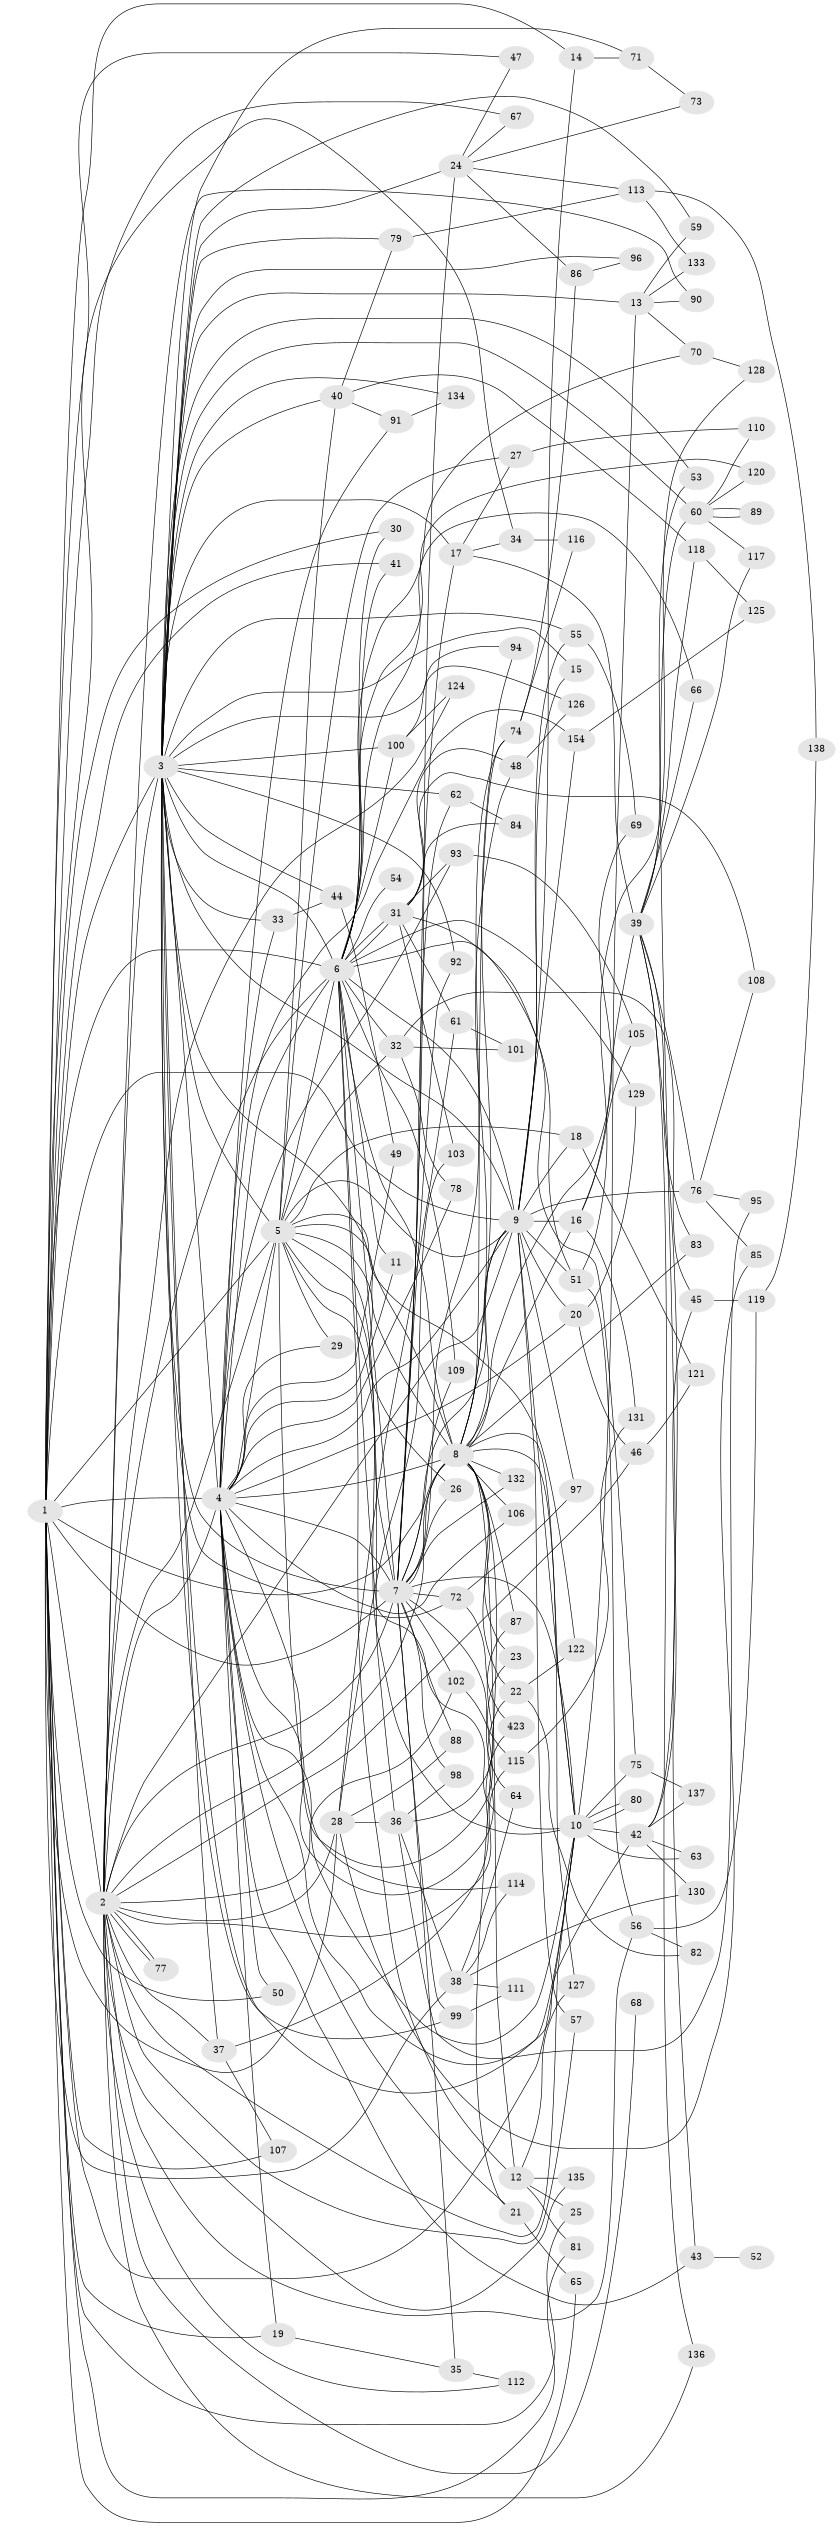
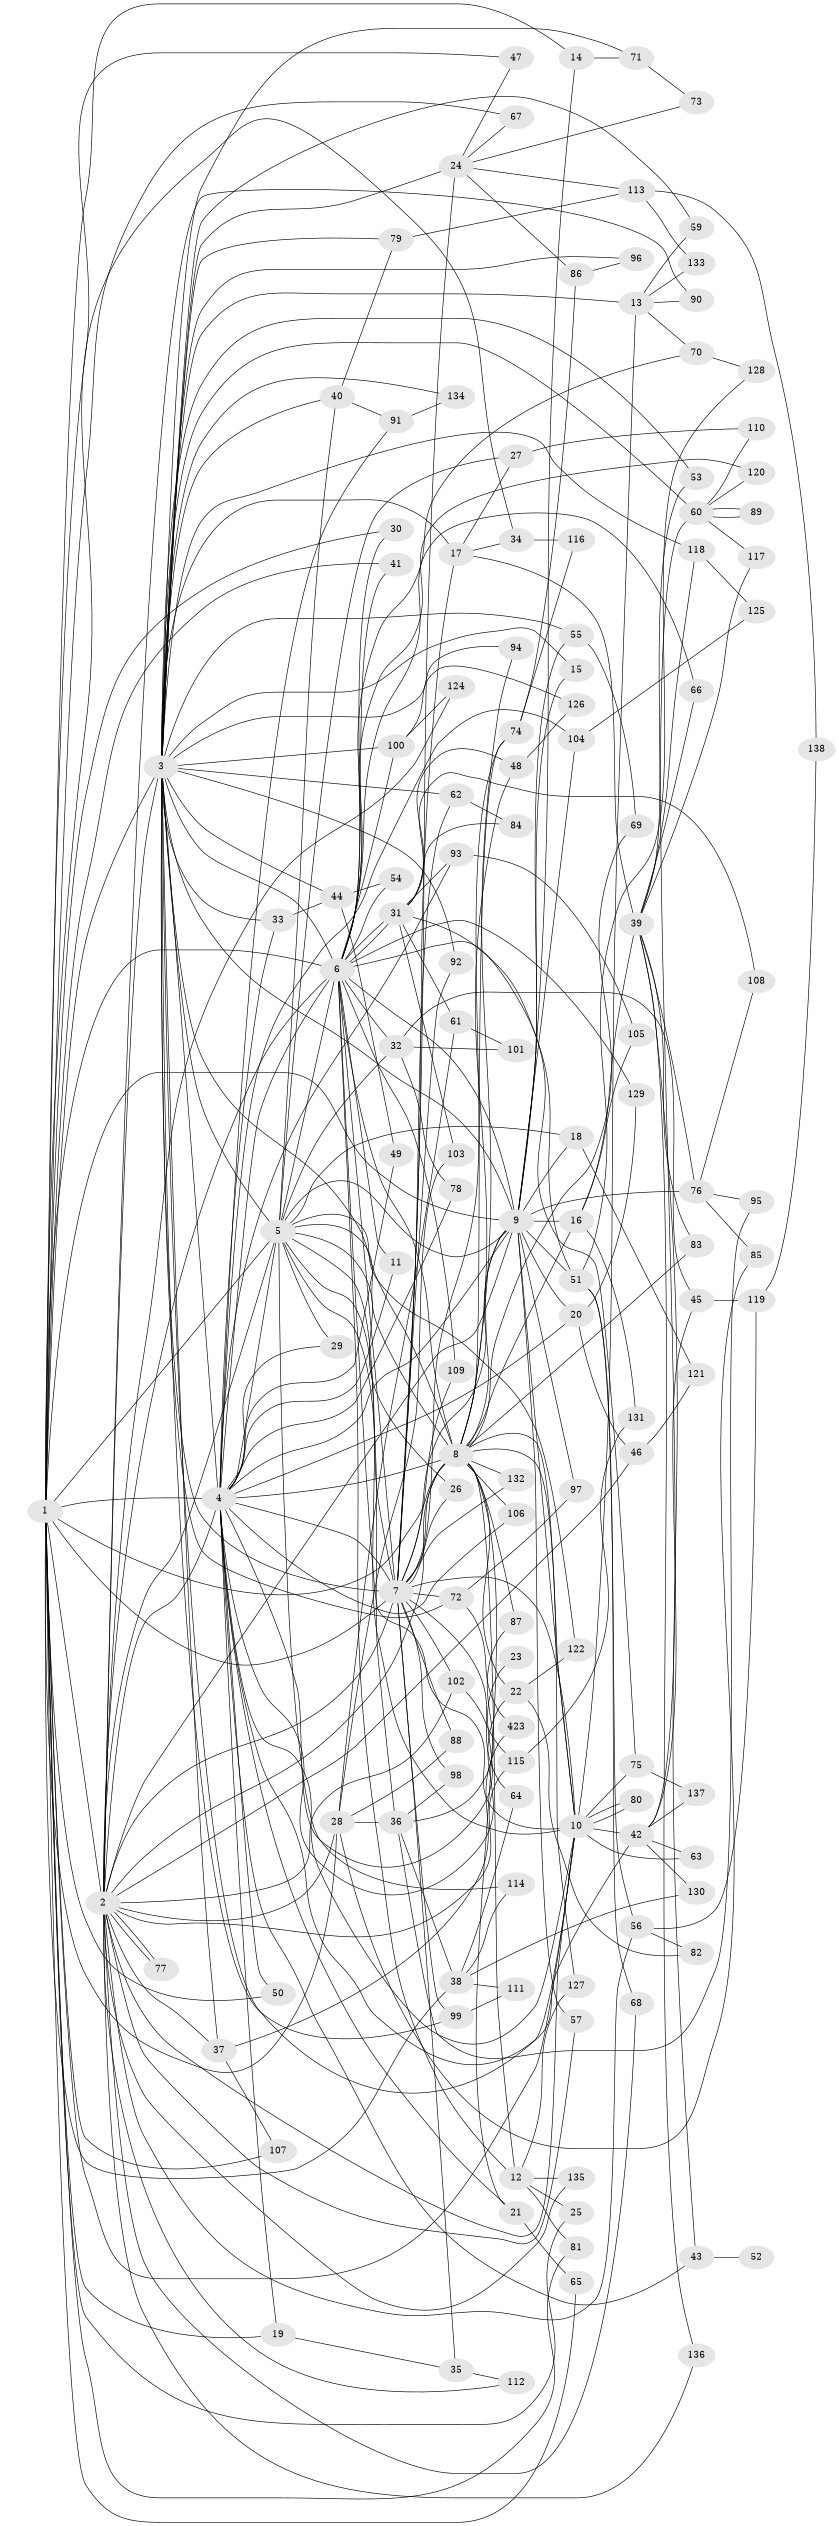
edge "40" -- "118": now "3" -- "118"
node "154": label "154" -> "104"
edge "54" -- "44": added
edge "8" -- "23": removed
edge "51" -- "68": added
